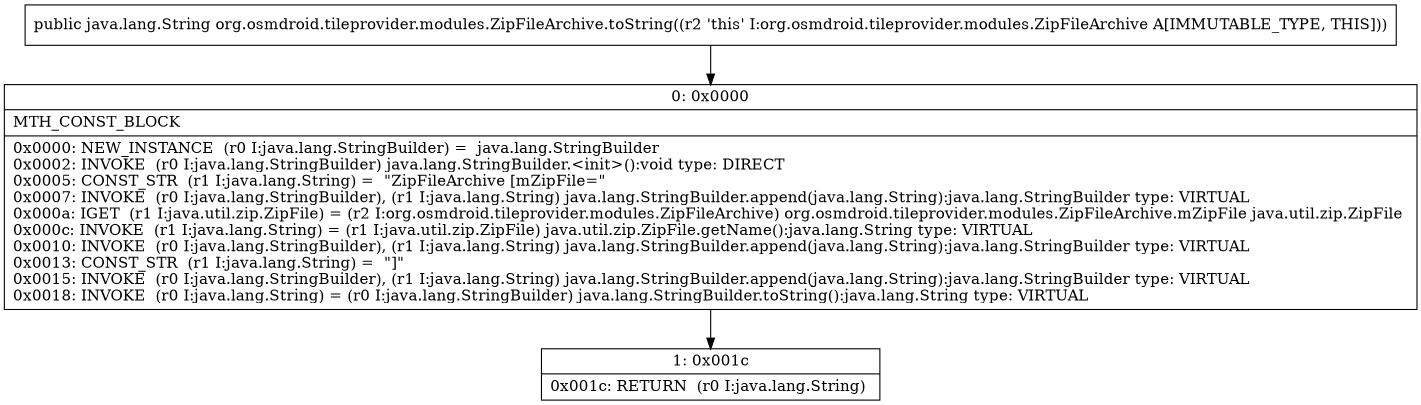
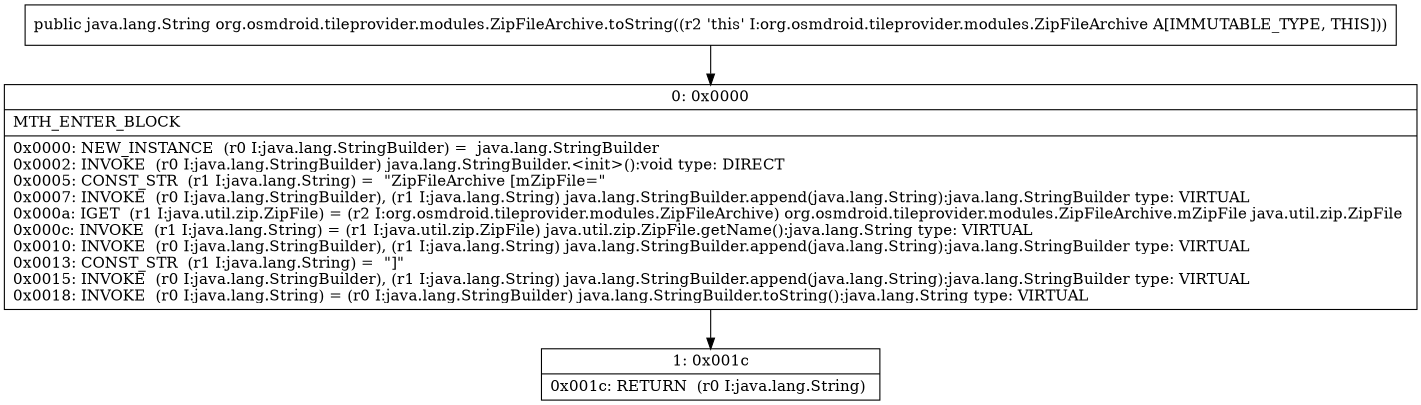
node "0: 0x0000": text "MTH_CONST_BLOCK" -> "MTH_ENTER_BLOCK"
